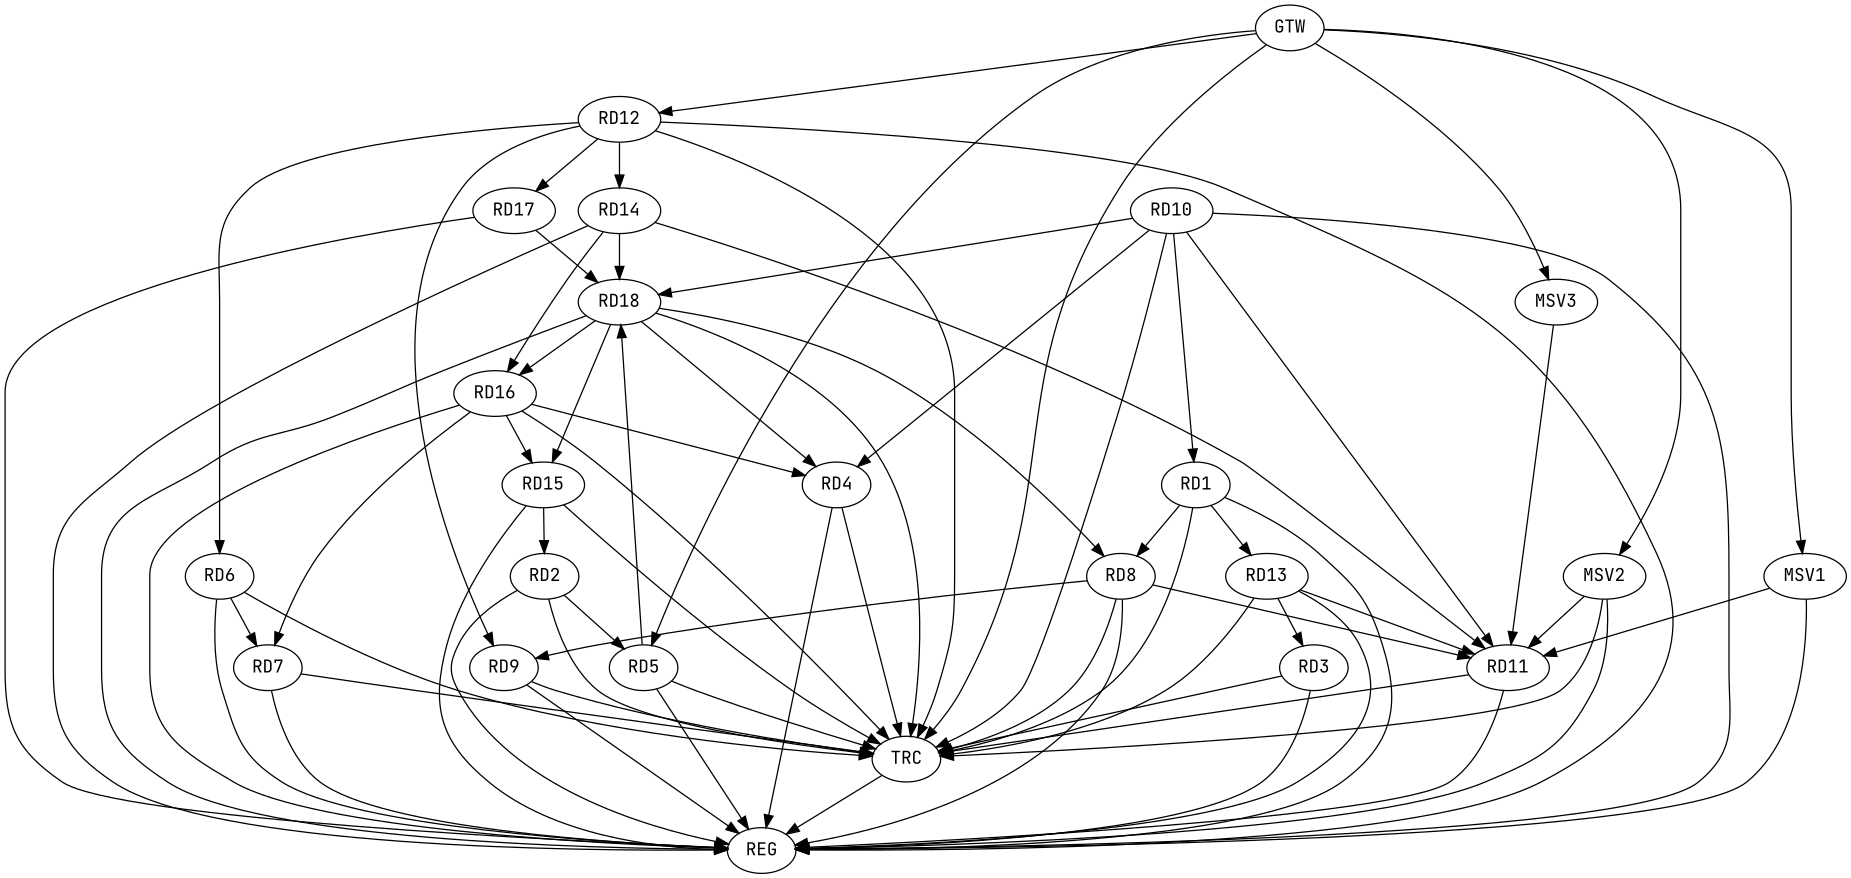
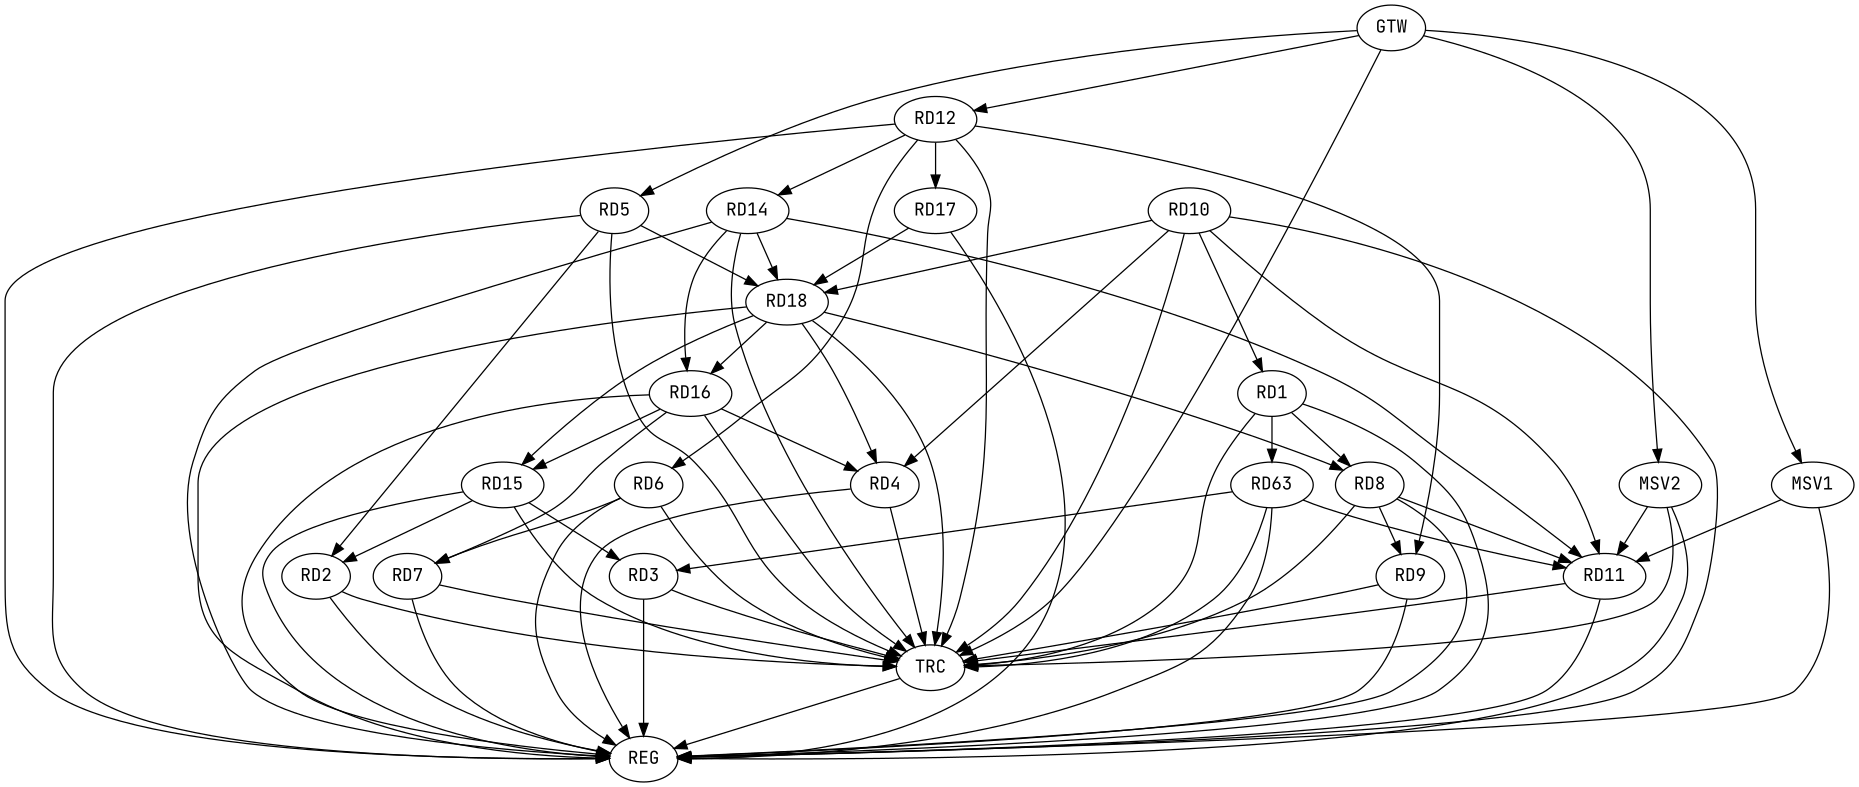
node "MSV3": removed
edge "RD14" -> "TRC": added
edge "RD15" -> "RD3": added
node "RD13": label "RD13" -> "RD63"
edge "RD2" -> "RD5": reversed
